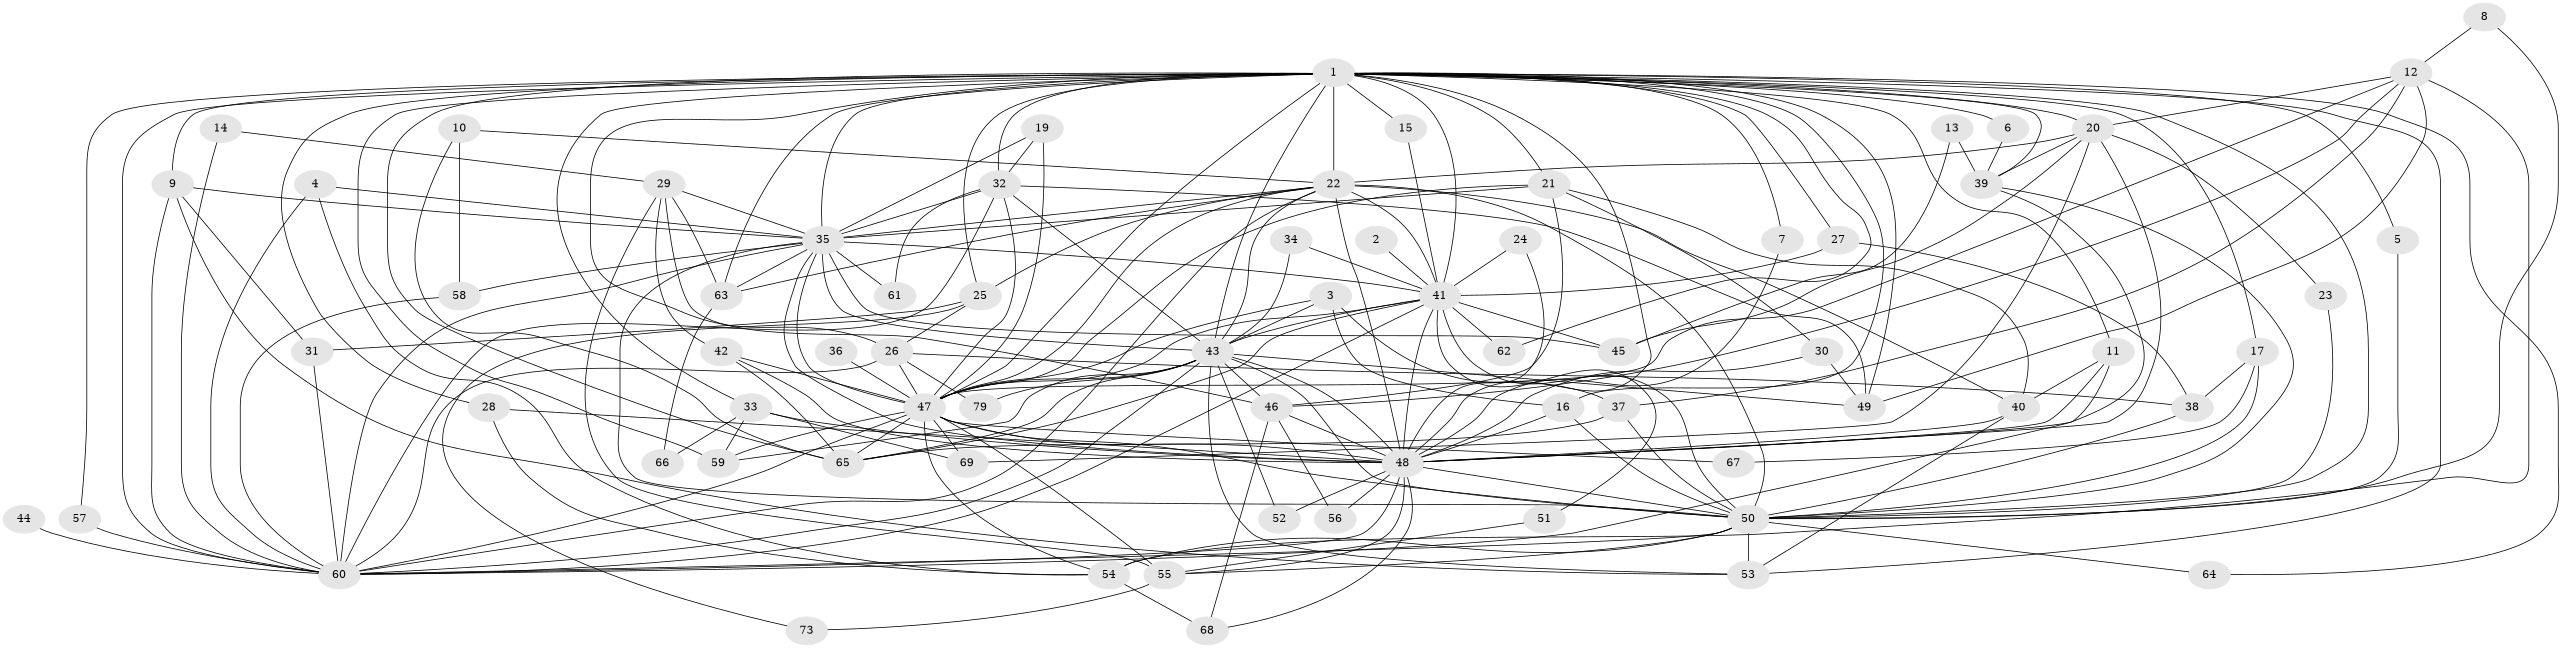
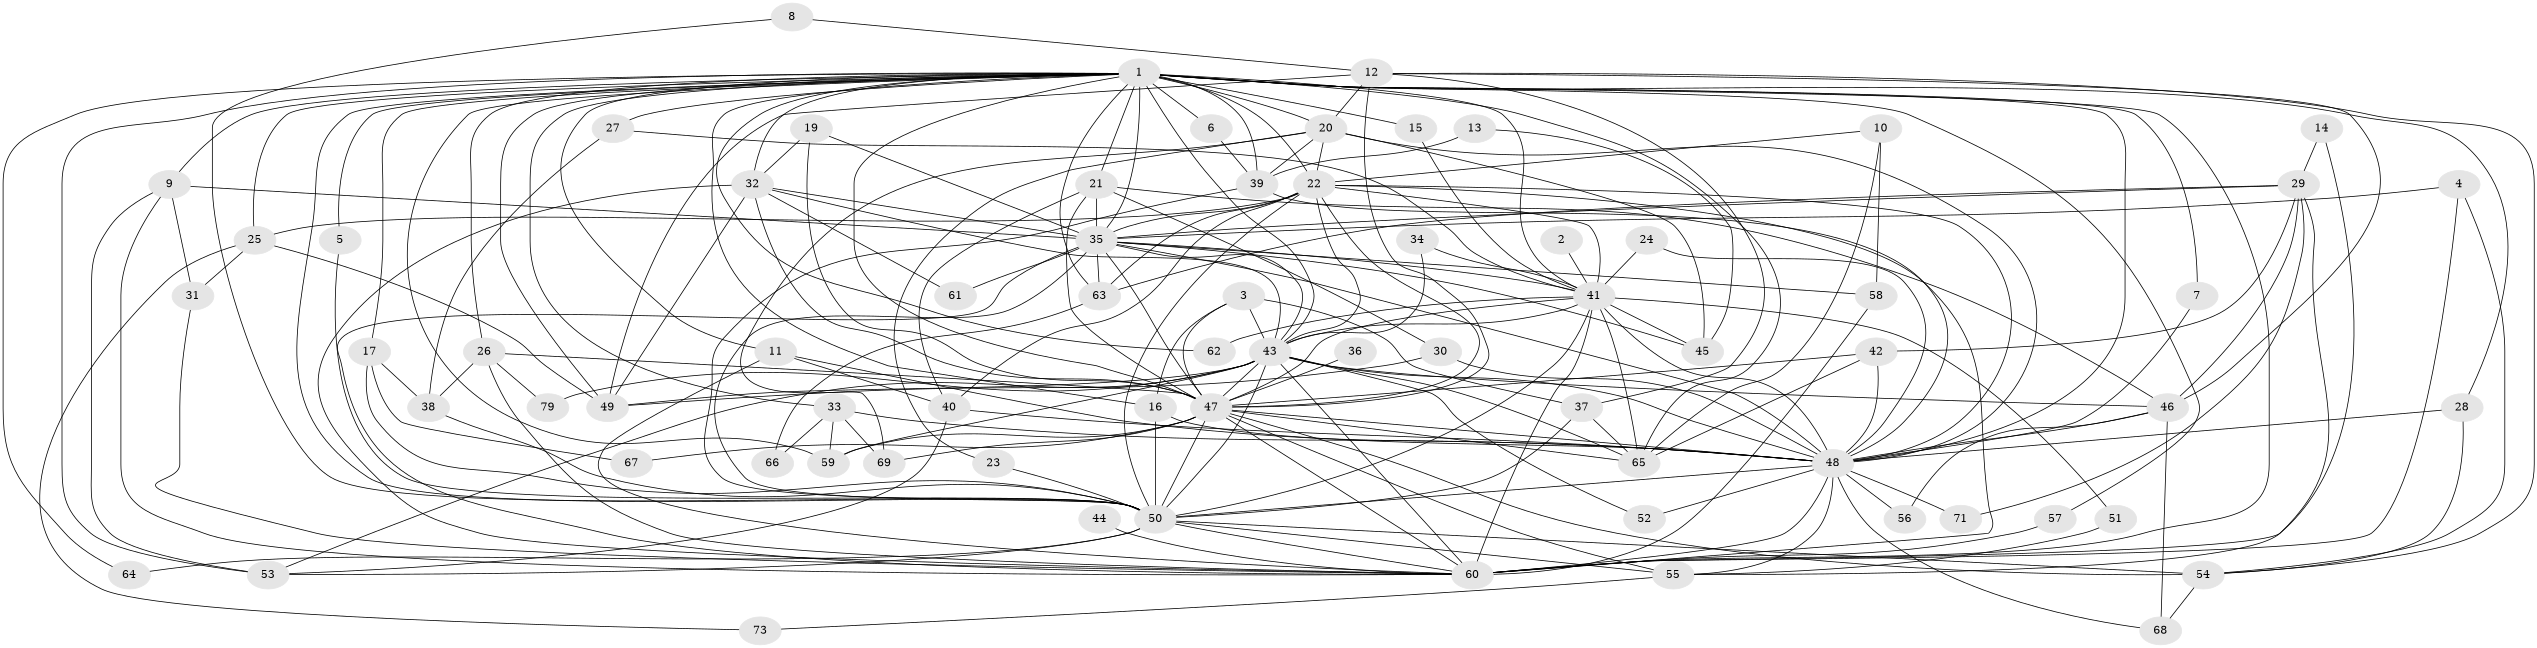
edge "25" -- "26": now "25" -- "49"
node "71": added
